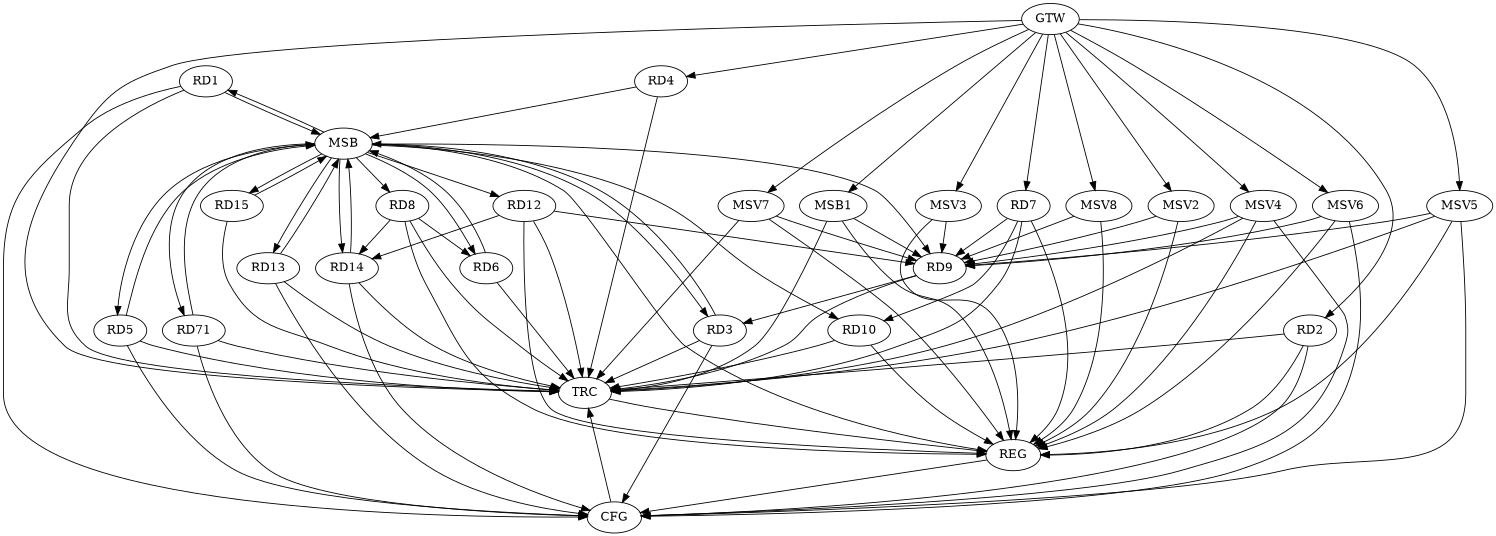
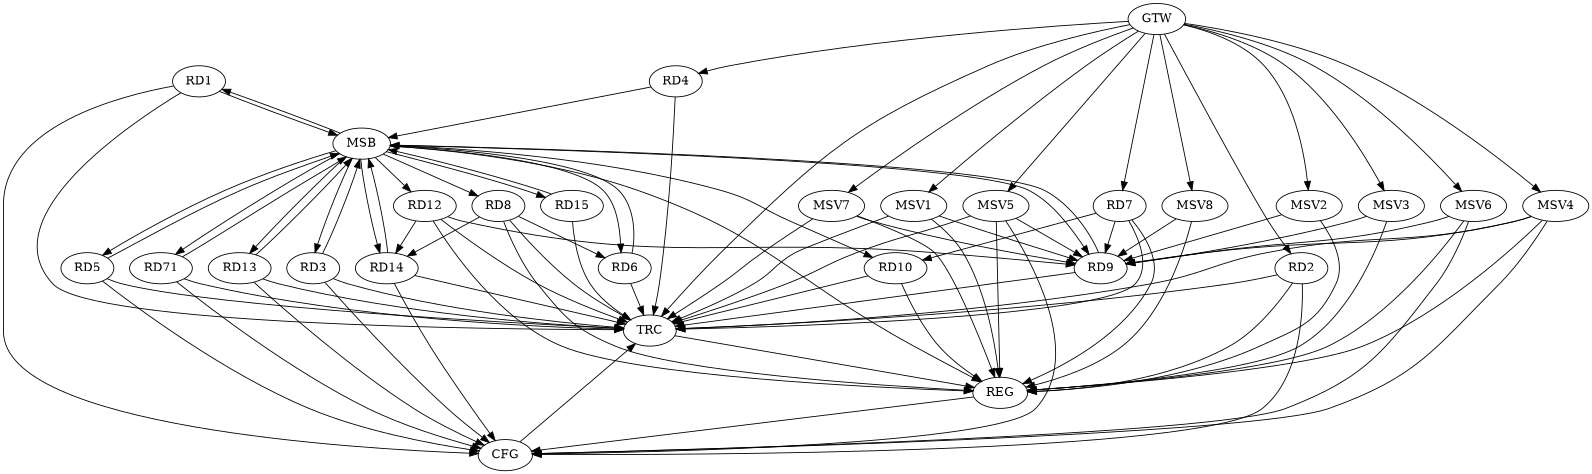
node "MSB1": label "MSB1" -> "MSV1"
edge "RD9" -> "RD3": now "RD9" -> "MSB"
